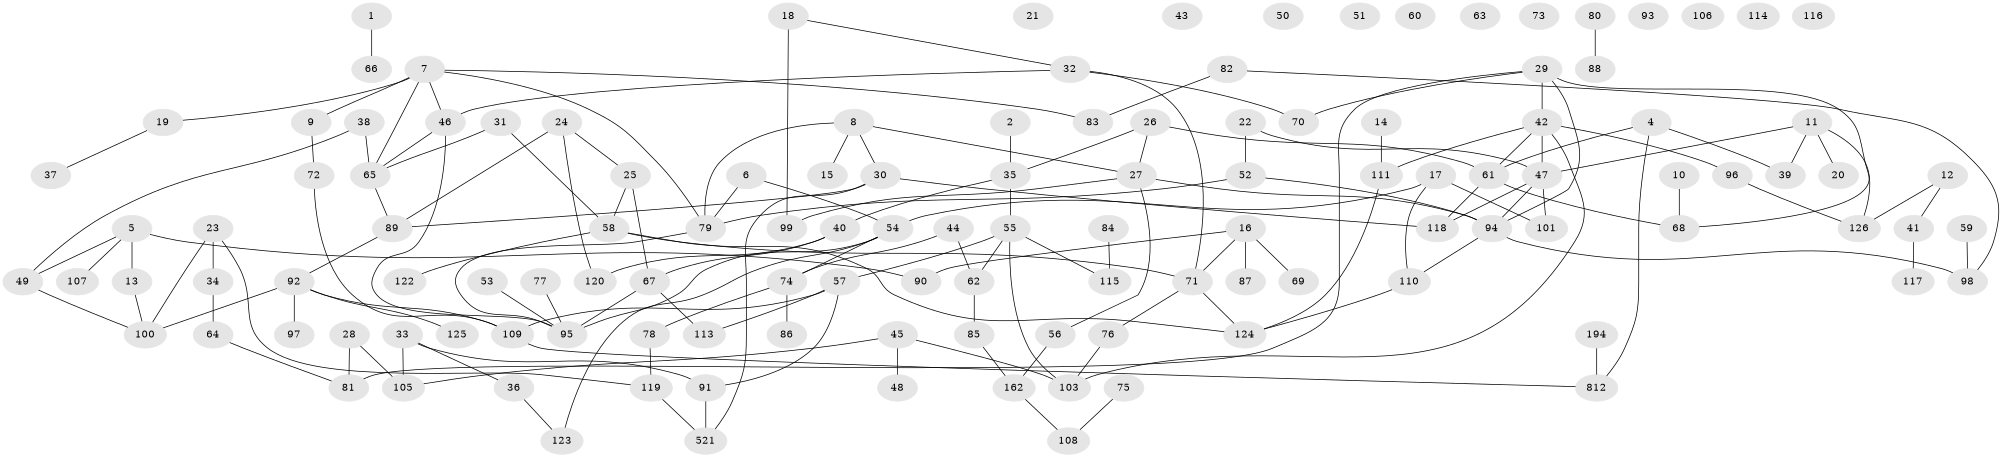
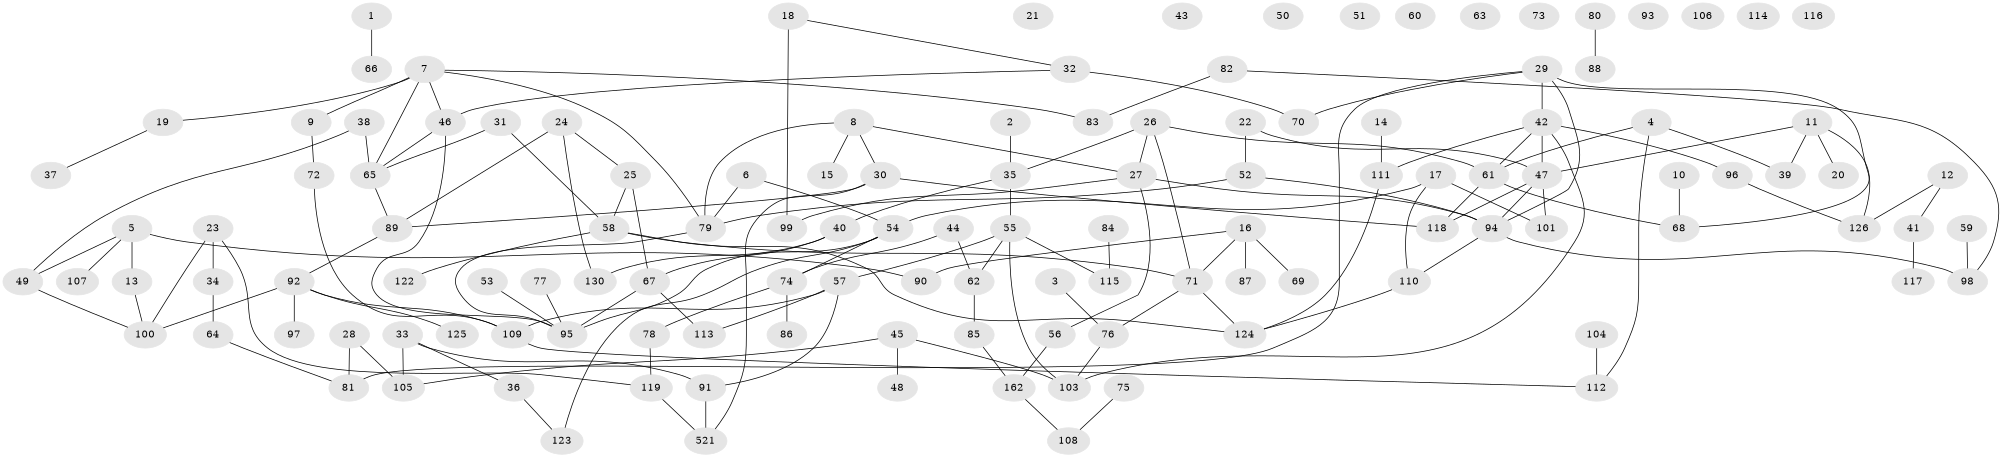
edge "32" -- "71": now "26" -- "71"
node "120": label "120" -> "130"
node "3": added
node "194": label "194" -> "104"
node "812": label "812" -> "112"
